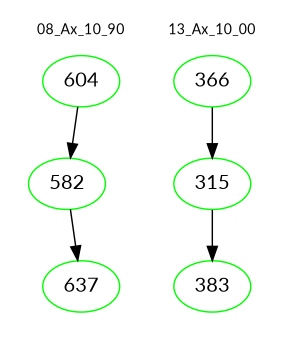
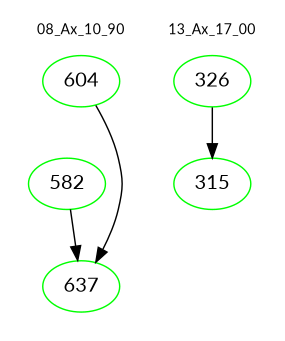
cluster "13_Ax_10_00": label "13_Ax_10_00" -> "13_Ax_17_00"
node "366": label "366" -> "326"
edge "604" -> "582": now "604" -> "637"
node "383": removed
